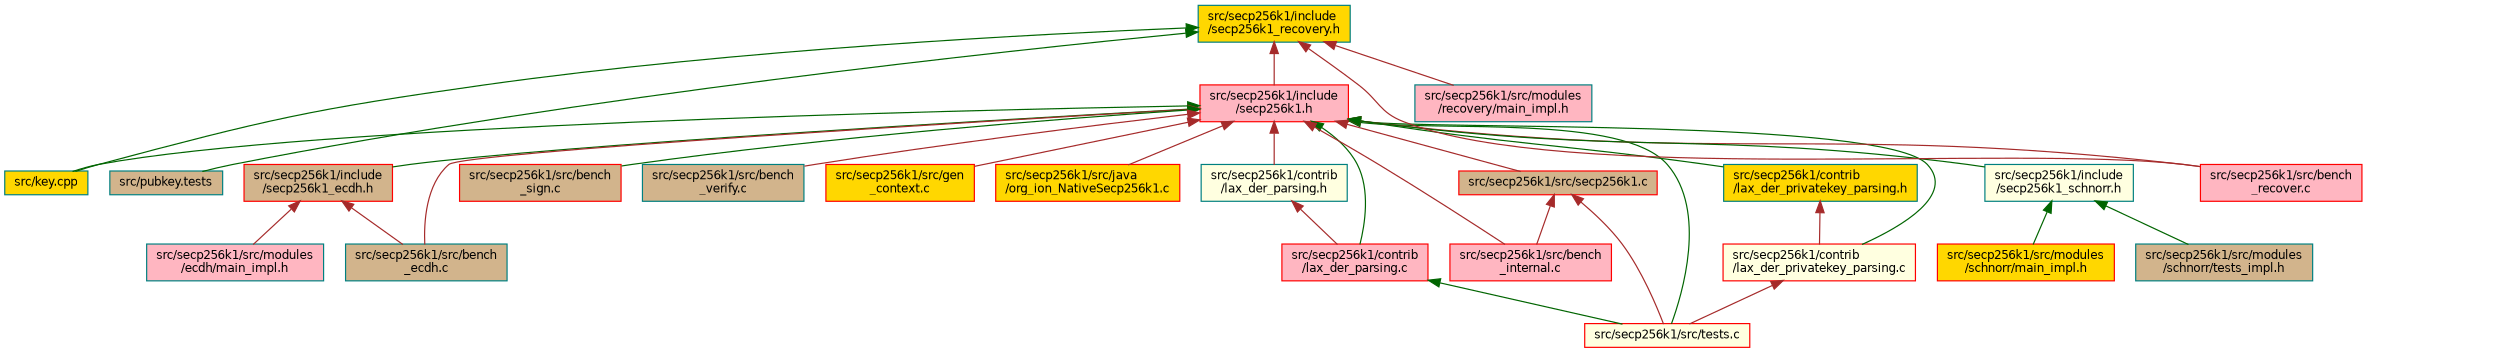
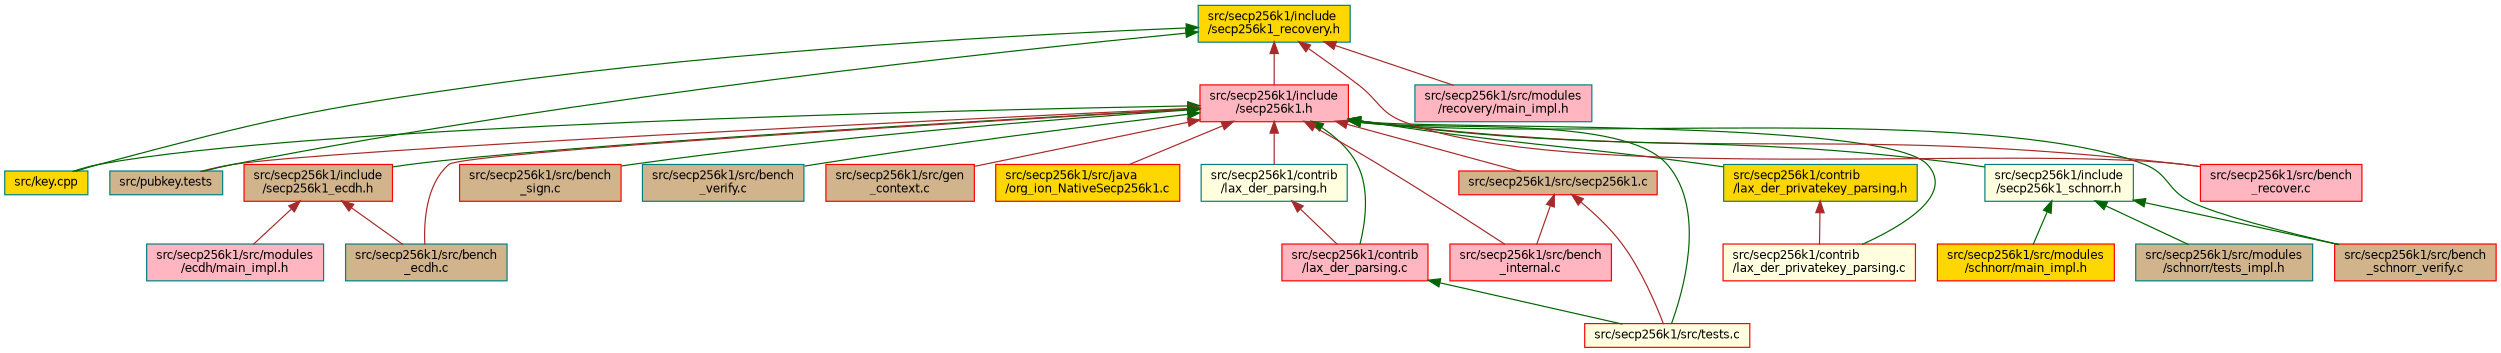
edge "src/pubkey.tests" -> "src/secp256k1/include /secp256k1.h": added
edge "src/secp256k1/src/bench _verify.c" -> "src/secp256k1/include /secp256k1.h": color brown -> darkgreen
node "src/secp256k1/src/gen _context.c": fillcolor gold -> tan
node "src/secp256k1/src/bench _schnorr_verify.c": added
edge "src/secp256k1/src/tests.c" -> "src/secp256k1/contrib /lax_der_privatekey_parsing.c": removed
